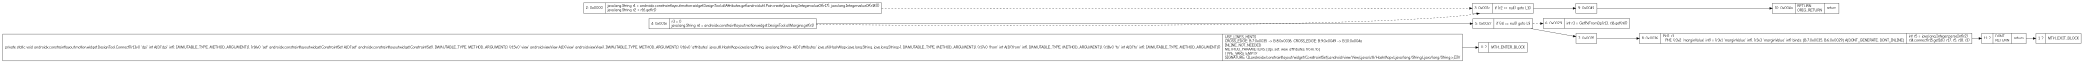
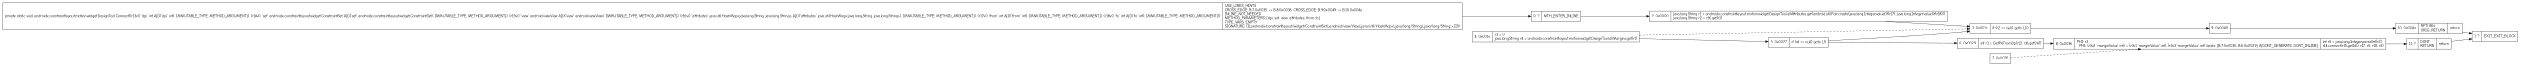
edge "2: 0x0000" -> "3: 0x001c": style dashed -> solid
edge "0: ?" -> "2: 0x0000": added
edge "5: 0x0027" -> "6: 0x0029": style dashed -> solid
edge "5: 0x0027" -> "7: 0x0035": now "5: 0x0027" -> "3: 0x001c"
edge "10: 0x004a" -> "1: ?": added
edge "7: 0x0035" -> "8: 0x0036": style solid -> dashed
node "1: ?": text "MTH_EXIT_BLOCK" -> "EXIT_EXIT_BLOCK"
edge "6: 0x0029" -> "8: 0x0036": added
node "0: ?": text "MTH_ENTER_BLOCK" -> "MTH_ENTER_INLINE"
